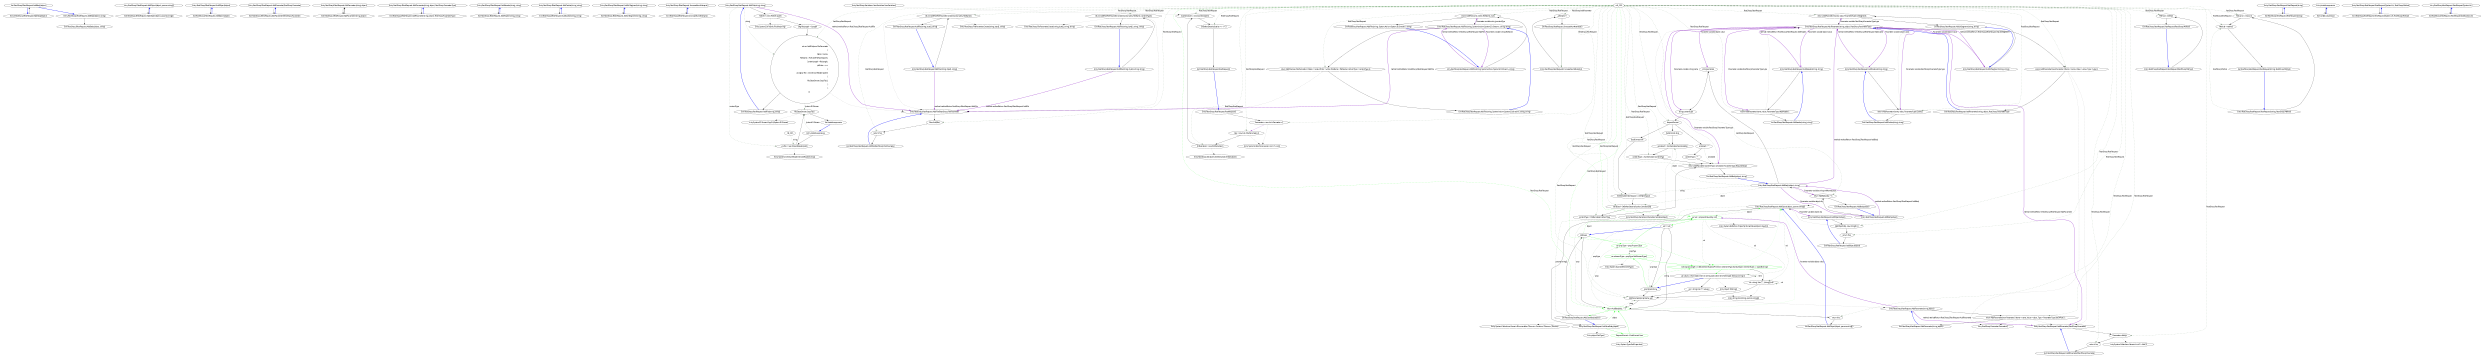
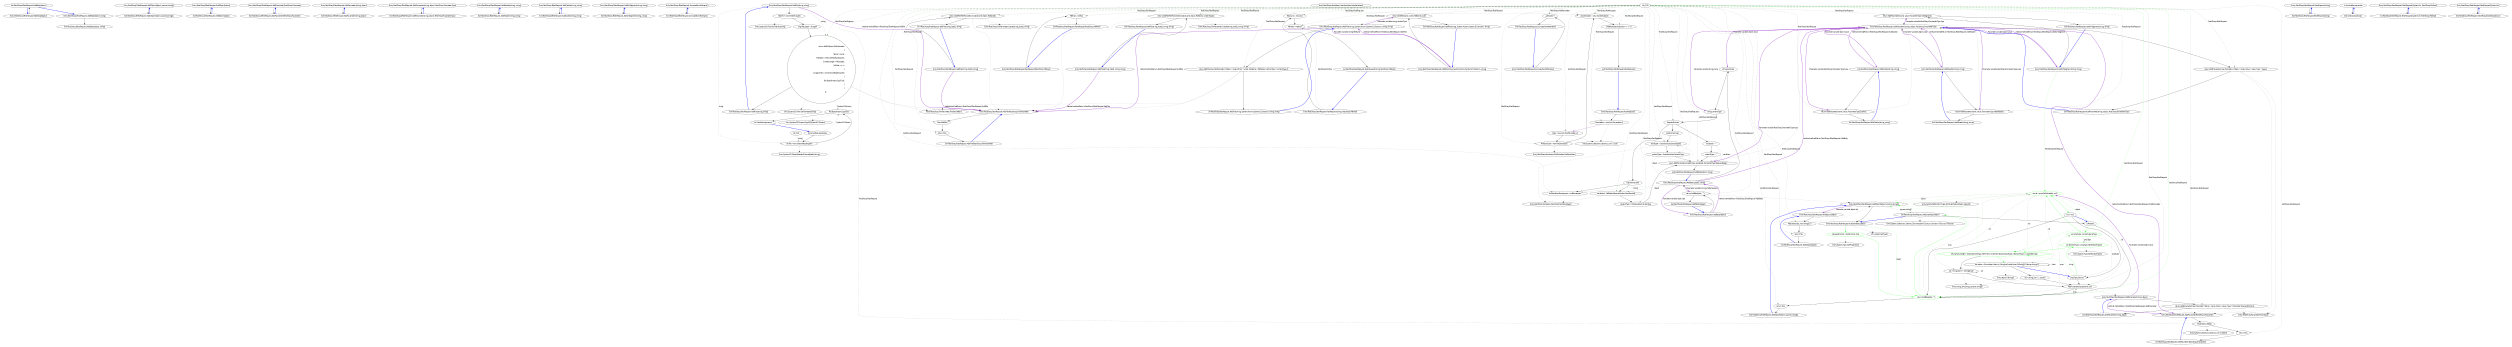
edge "Exit RestSharp.IRestRequest.AddParameter(string, object)" -> "Entry RestSharp.IRestRequest.AddParameter(string, object)": color black -> blue
edge "Exit RestSharp.RestRequest.IncreaseNumAttempts()" -> "Entry RestSharp.RestRequest.IncreaseNumAttempts()": color darkseagreen4 -> blue
edge "Entry RestSharp.RestRequest.AddFile(string, string)" -> "var file = new StreamReader(path)": label "contentType" -> "string"
node "Entry System.IO.Path.GetFileName(string)": added
node "Entry RestSharp.FileParameter.FileParameter()": added
edge "m0_130" -> "var val = prop.GetValue(obj, null)": now "Entry RestSharp.RestRequest.AddUrlSegment(string, string)" -> "var val = prop.GetValue(obj, null)"
edge "XmlSerializer.Namespace = xmlNamespace" -> "serialized = OnBeforeDeserialization.Serialize(obj)": now "DataFormat.Xml" -> "serialized = OnBeforeDeserialization.Serialize(obj)"
edge "var val = prop.GetValue(obj, null)" -> "AddParameter(prop.Name, val)": label "propType" -> "val"
